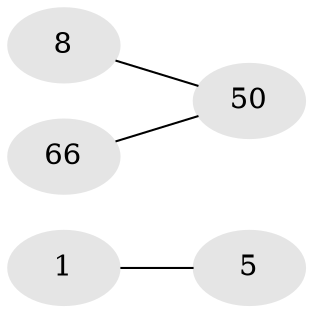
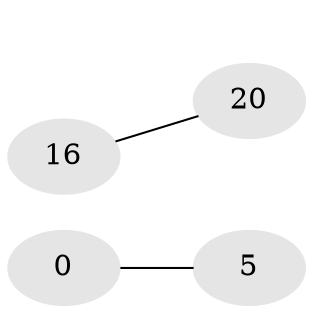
node "8": removed
node "50": label "50" -> "20"
node "66": label "66" -> "16"
node "1": label "1" -> "0"
